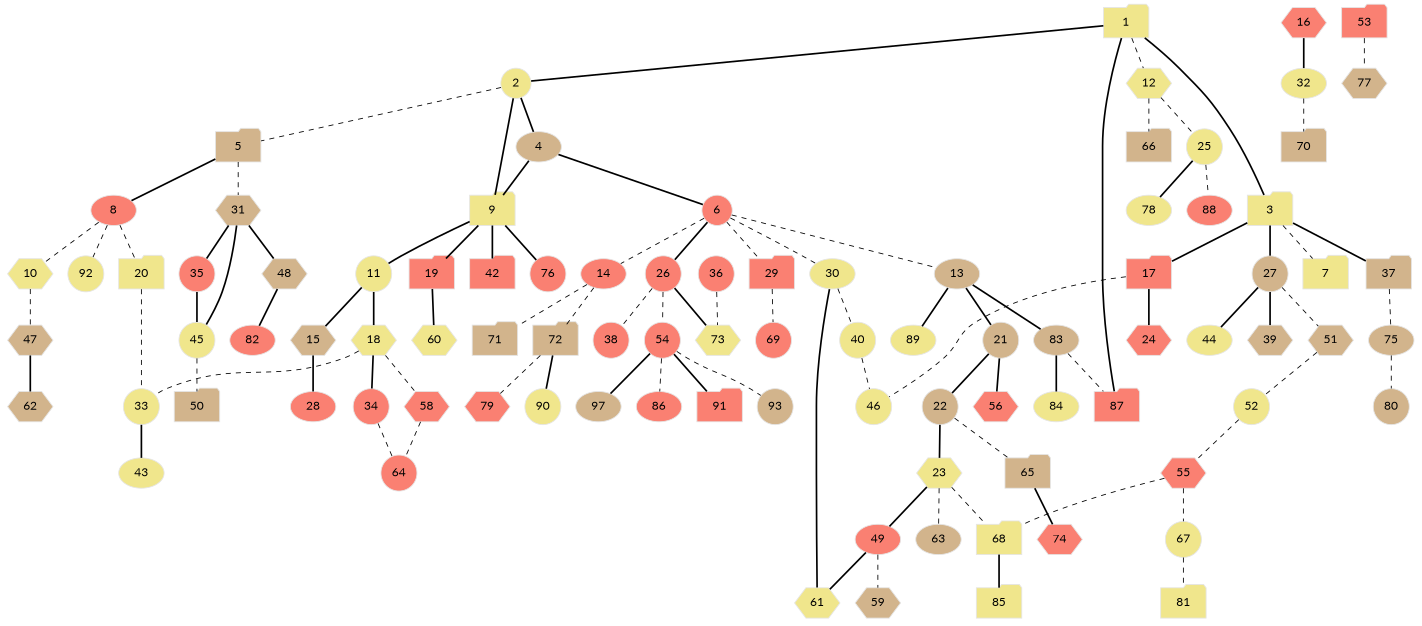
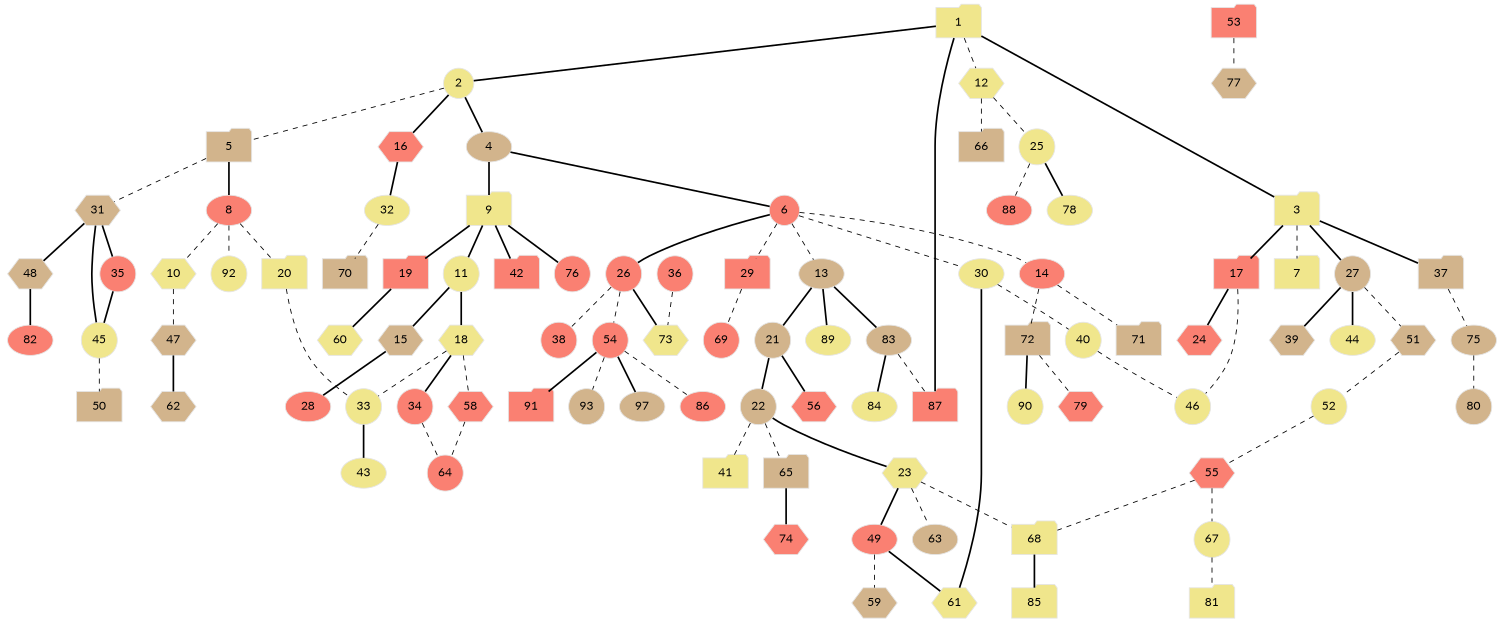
edge "2" -- "9": now "2" -- "16"
node "41": added
